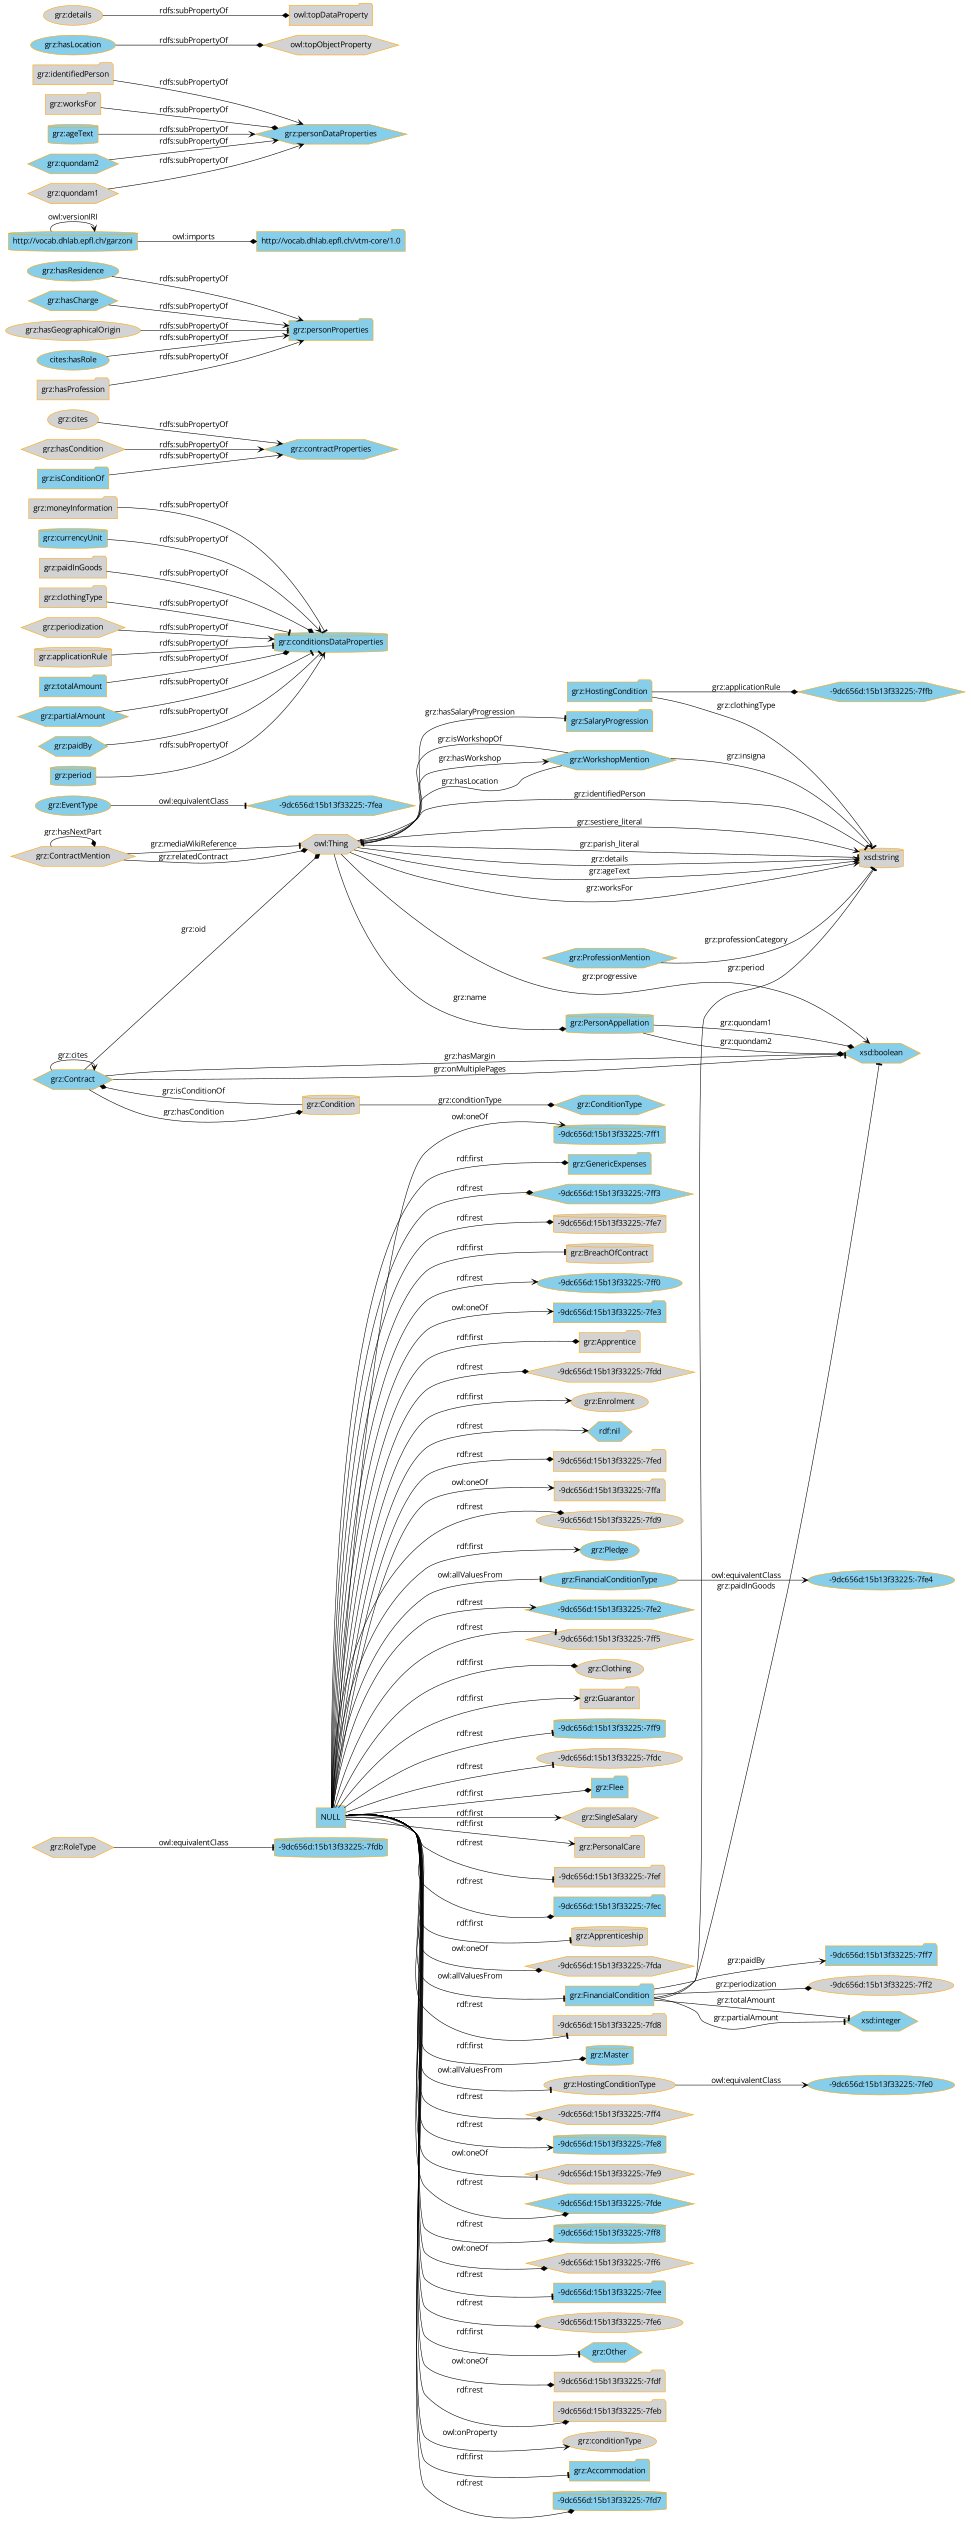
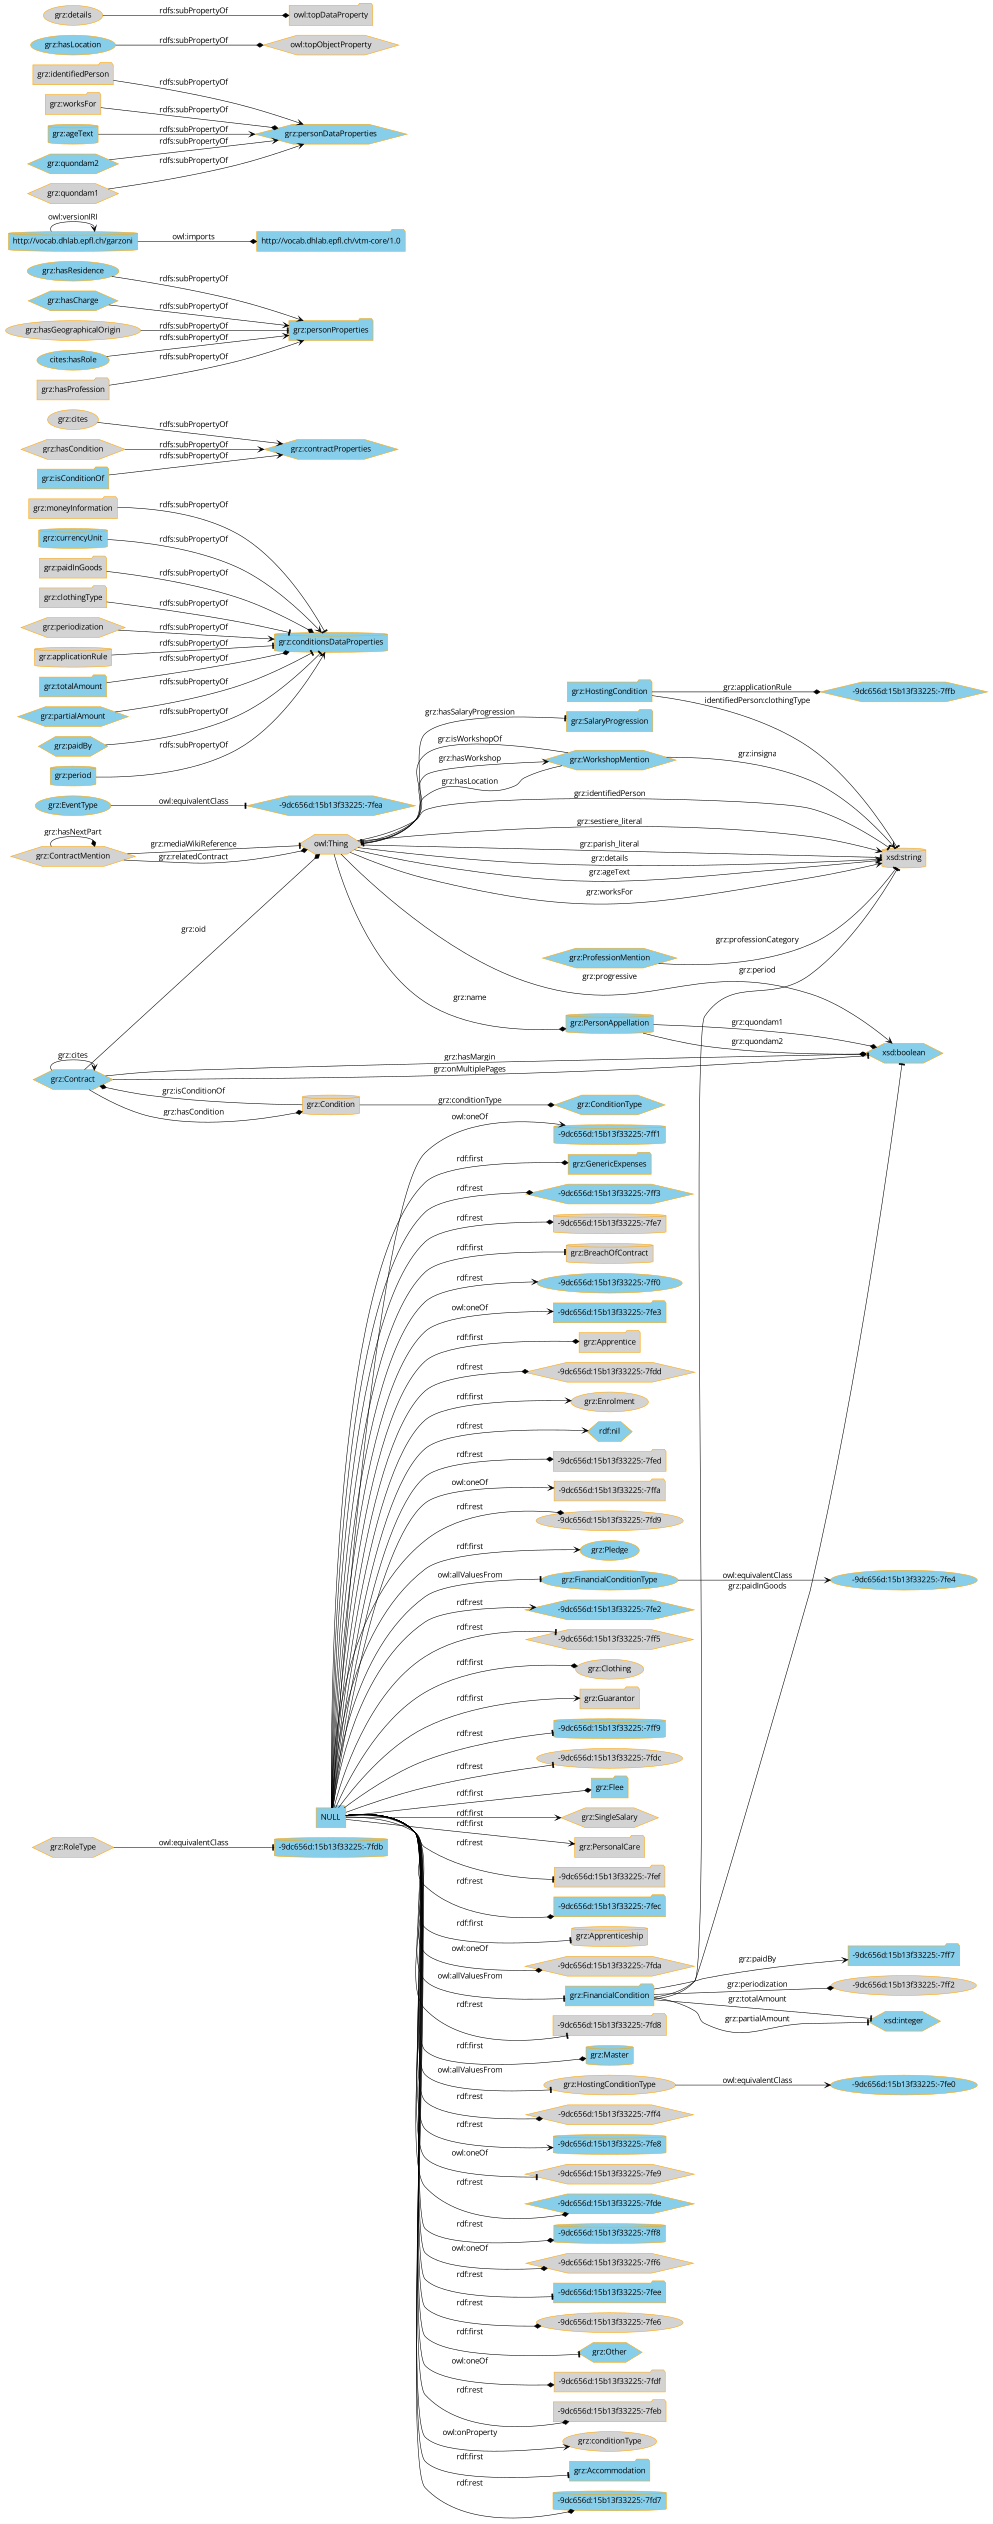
edge "grz:HostingCondition" -> "xsd:string": label "grz:clothingType" -> "identifiedPerson:clothingType"
